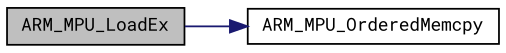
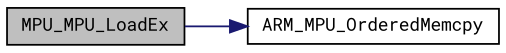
node "ARM_MPU_LoadEx": label "ARM_MPU_LoadEx" -> "MPU_MPU_LoadEx"
